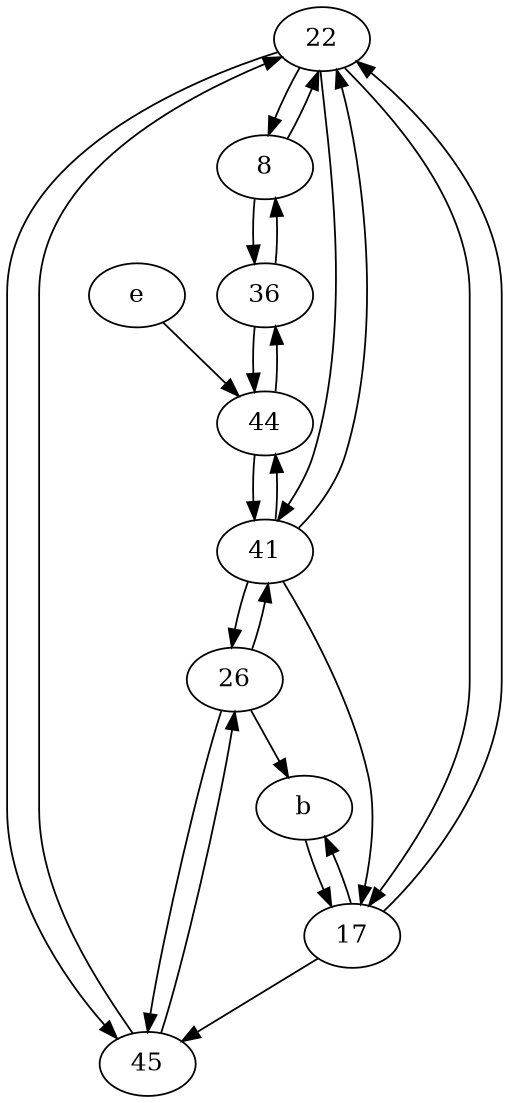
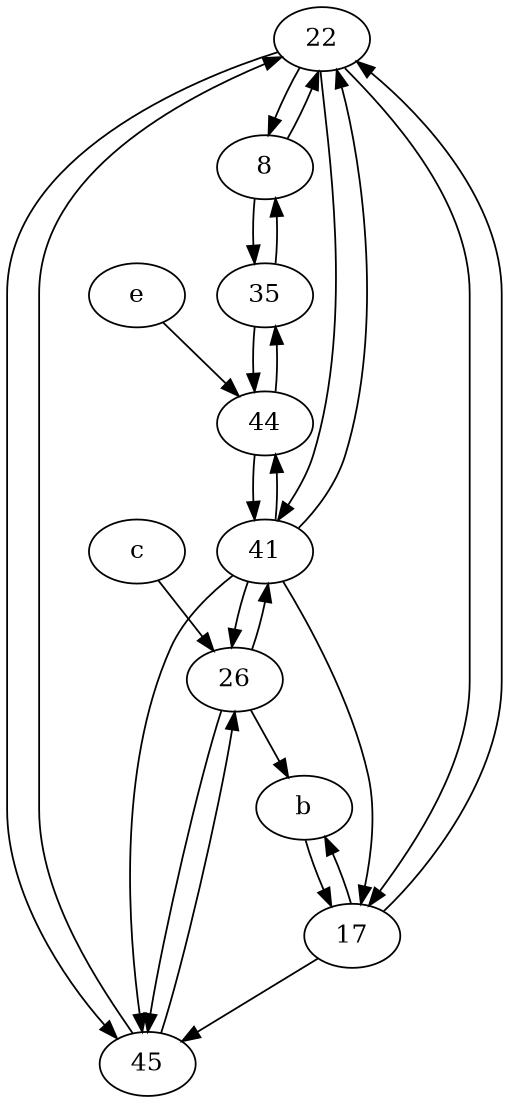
node "36": label "36" -> "35"
node "c": added
edge "41" -> "45": added
